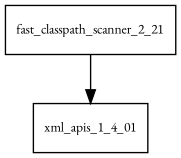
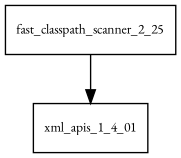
node "fast_classpath_scanner_2_21": label "fast_classpath_scanner_2_21" -> "fast_classpath_scanner_2_25"
